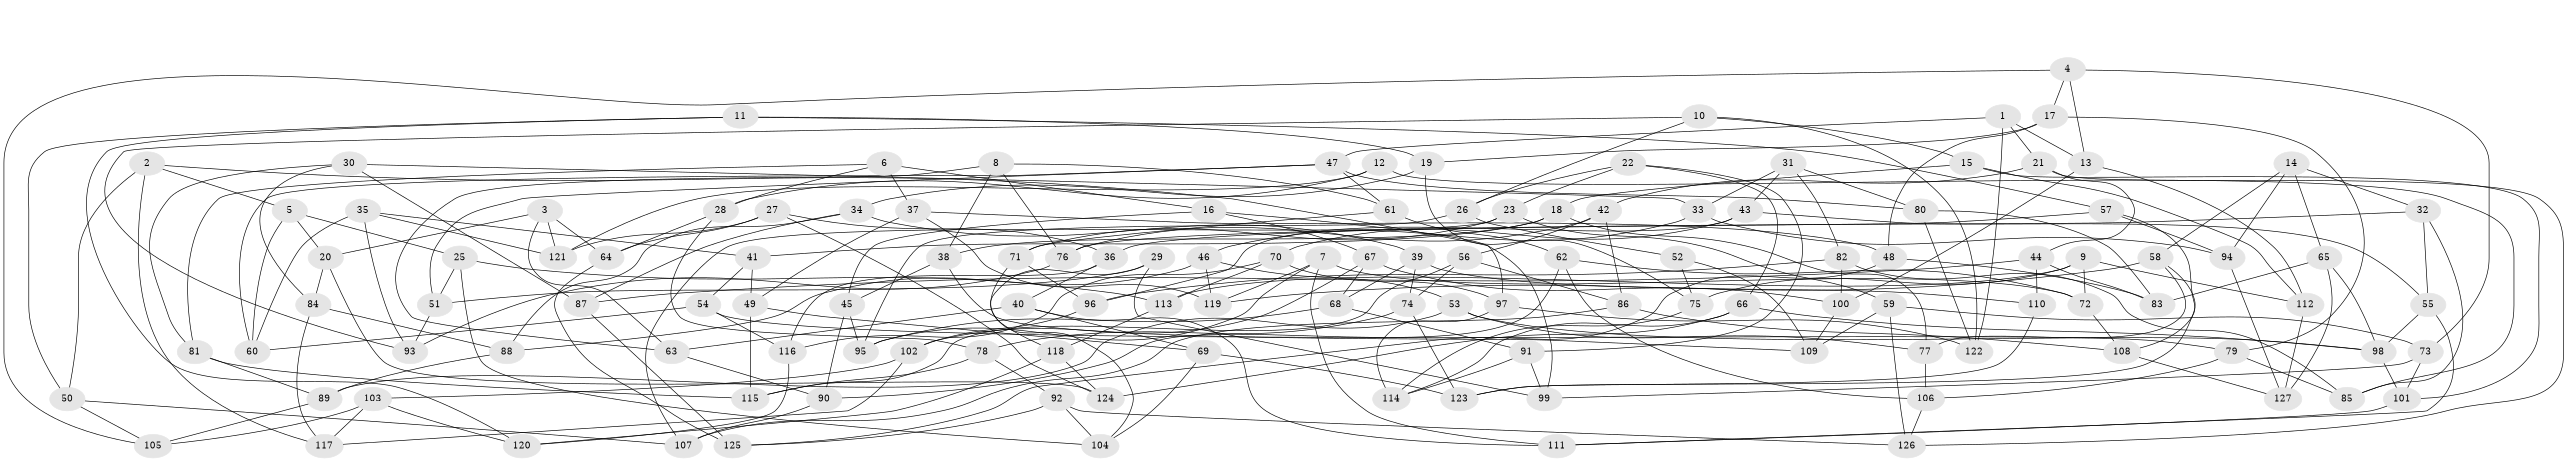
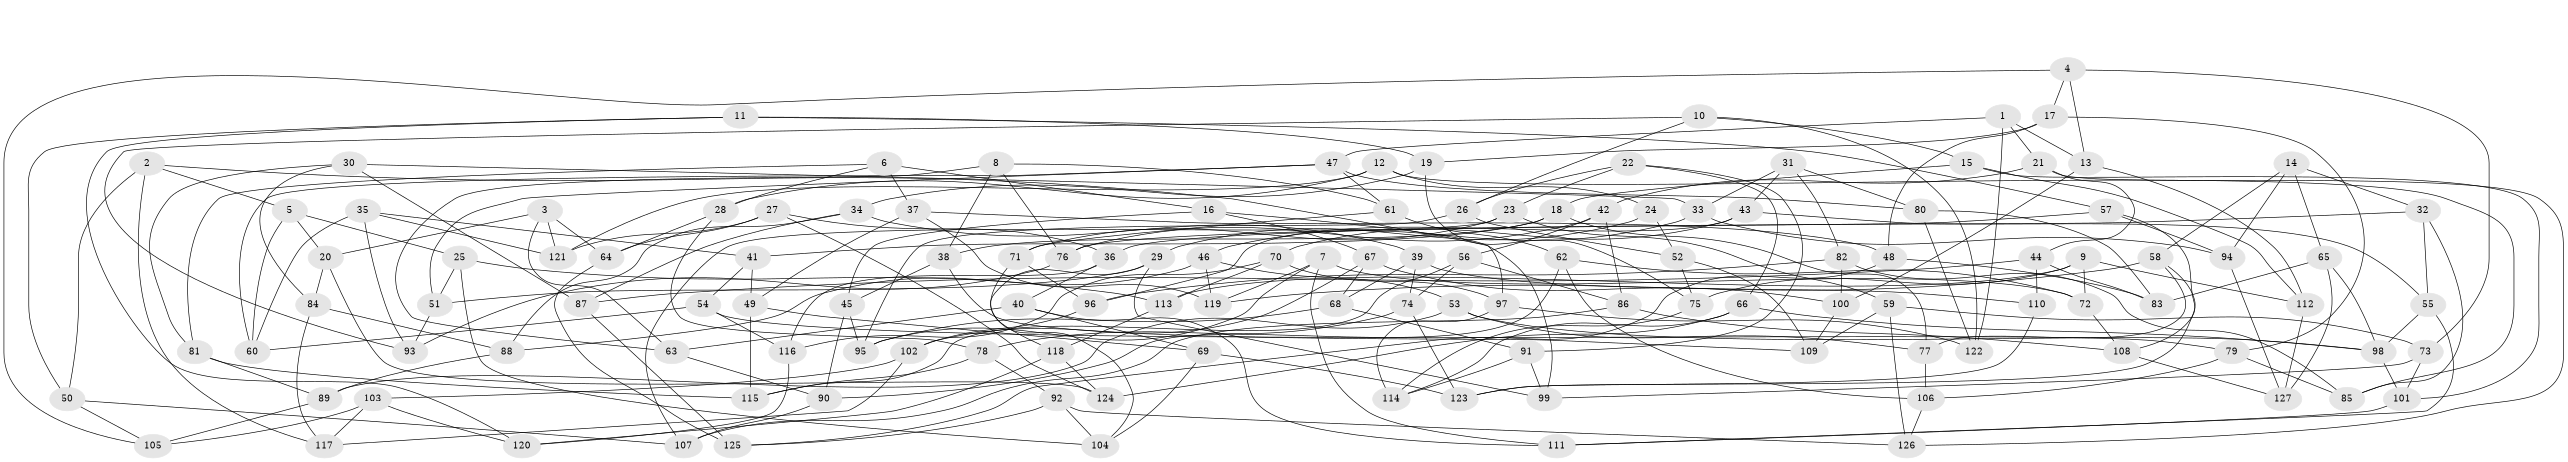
node "24": added
